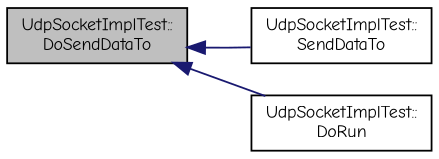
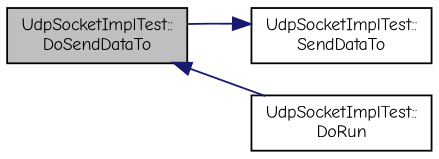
edge "UdpSocketImplTest:: SendDataTo" -> "UdpSocketImplTest:: DoSendDataTo": reversed
